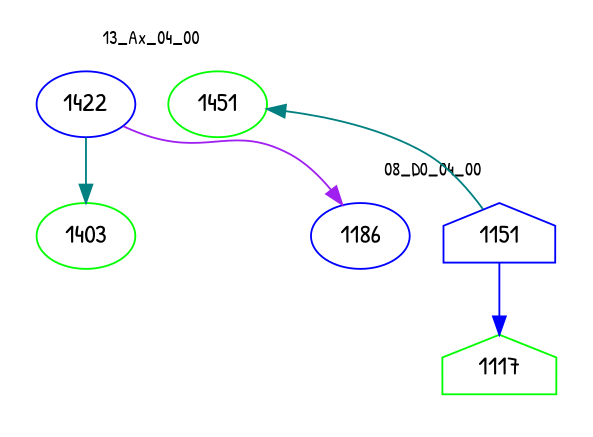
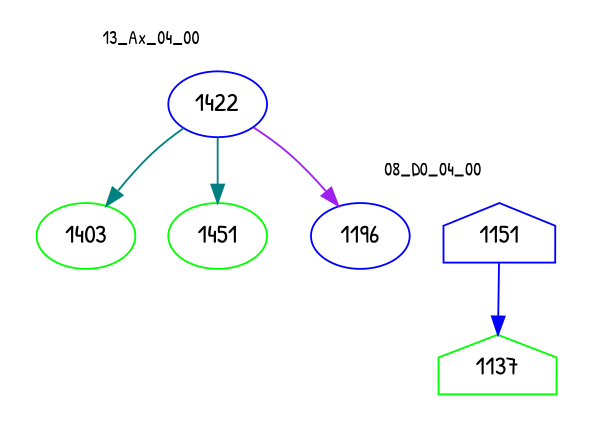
edge "1151" -> "1451": now "1422" -> "1451"
node "1186": label "1186" -> "1196"
node "1117": label "1117" -> "1137"
